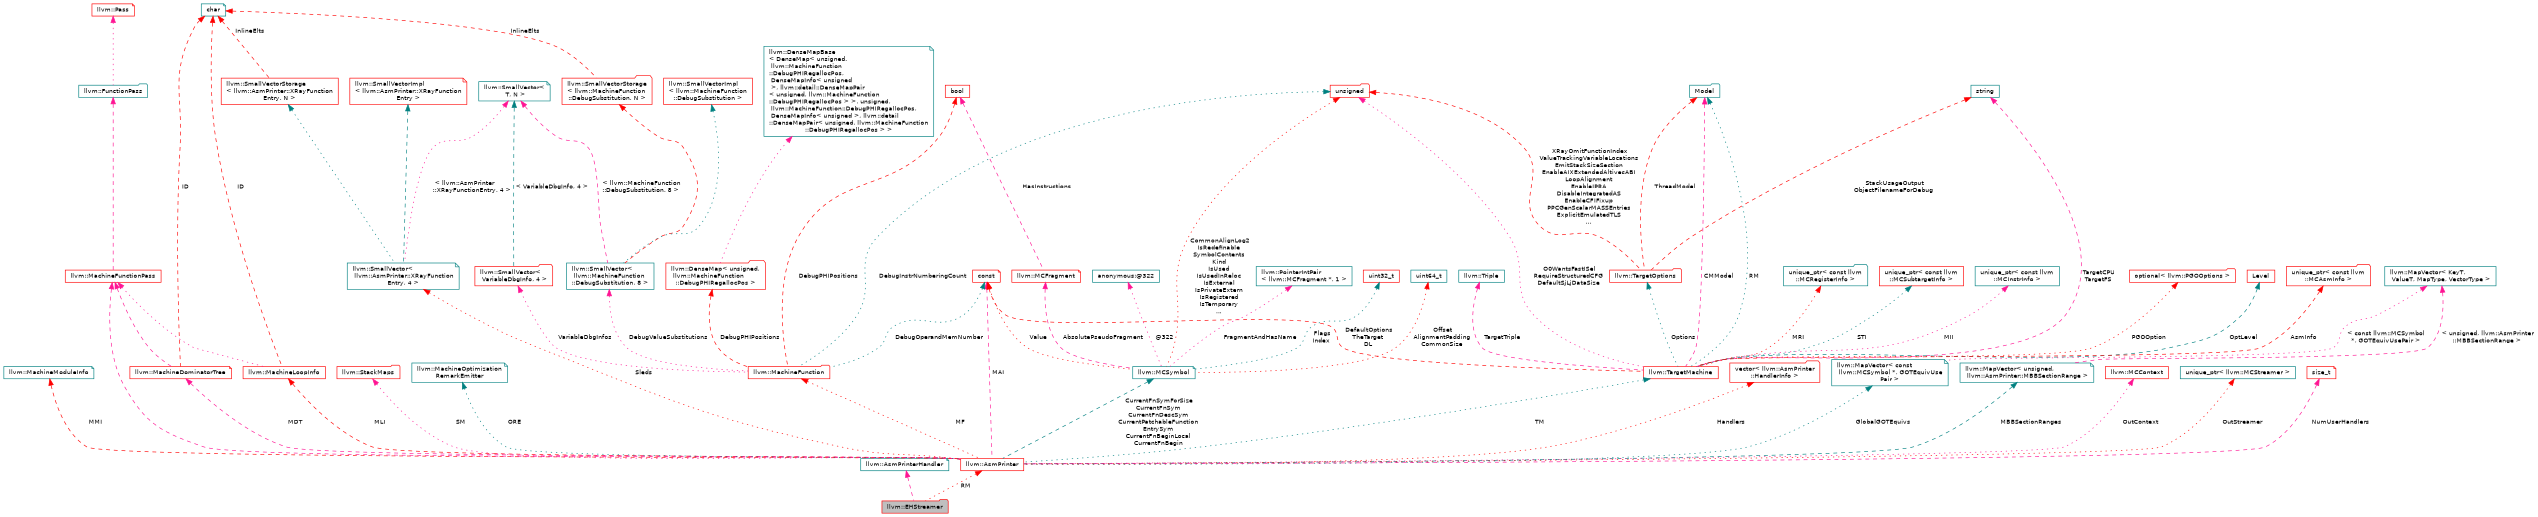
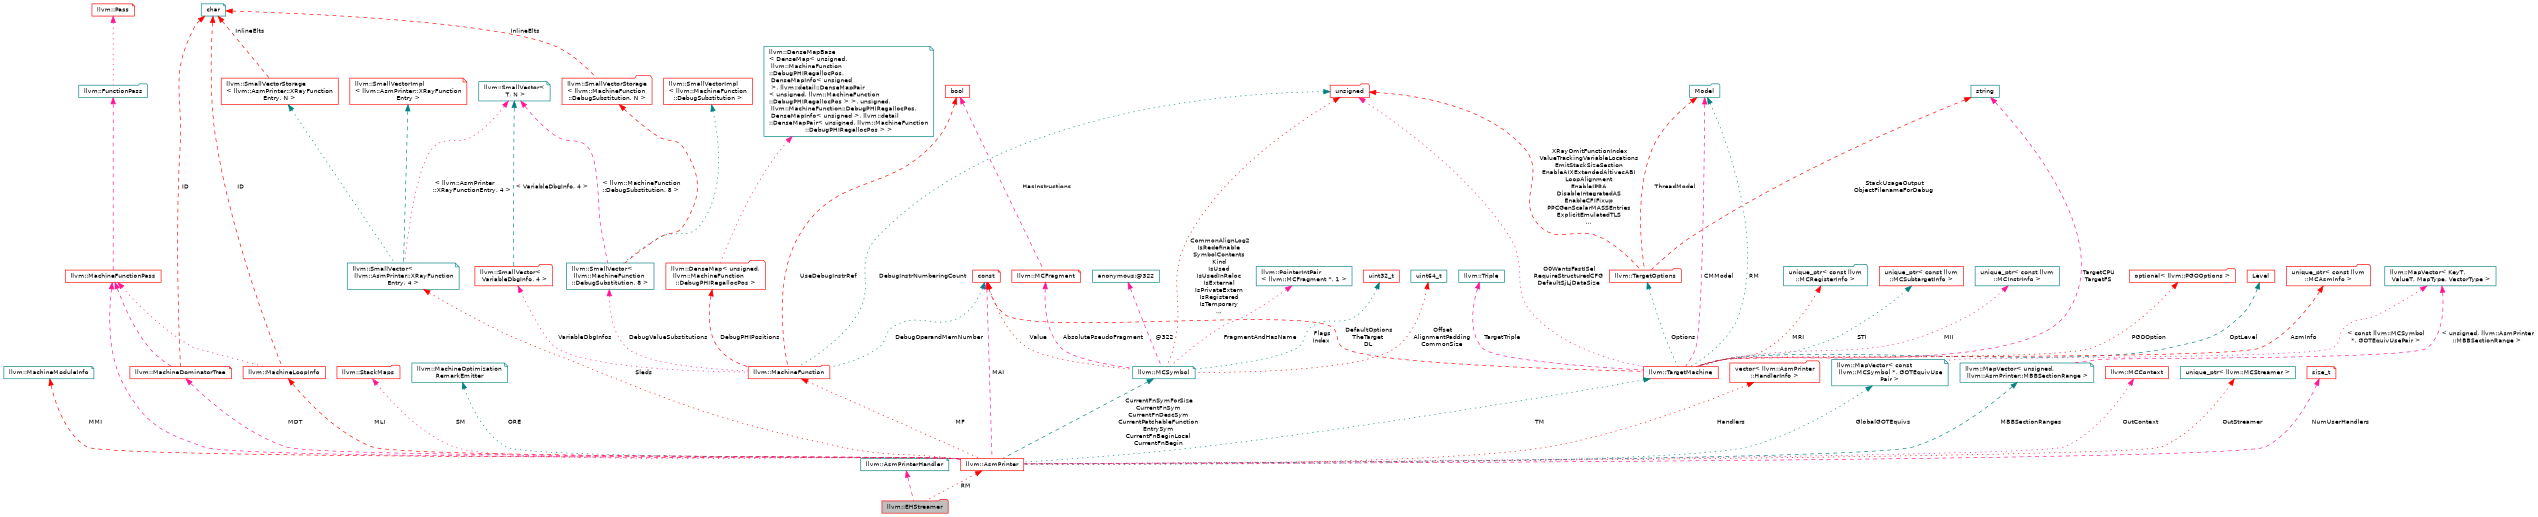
edge "llvm::MachineFunction" -> "bool": label " DebugPHIPositions" -> " UseDebugInstrRef"
edge "llvm::MCSymbol" -> "anonymous:@322": style dotted -> dashed
